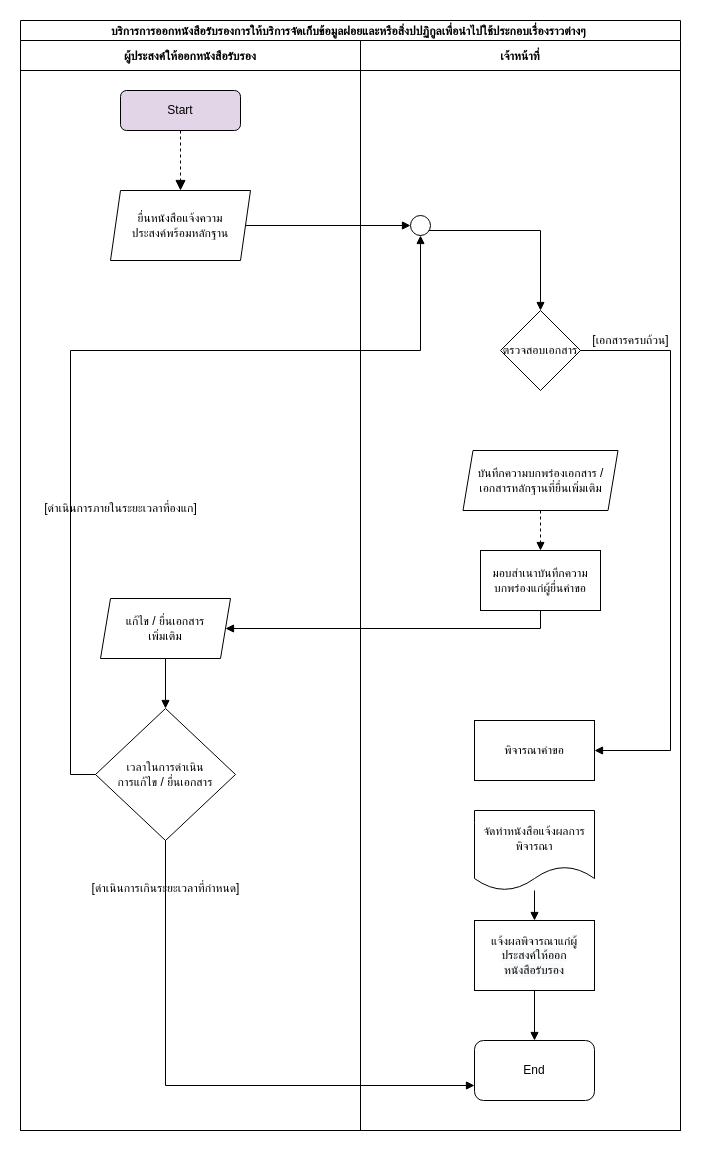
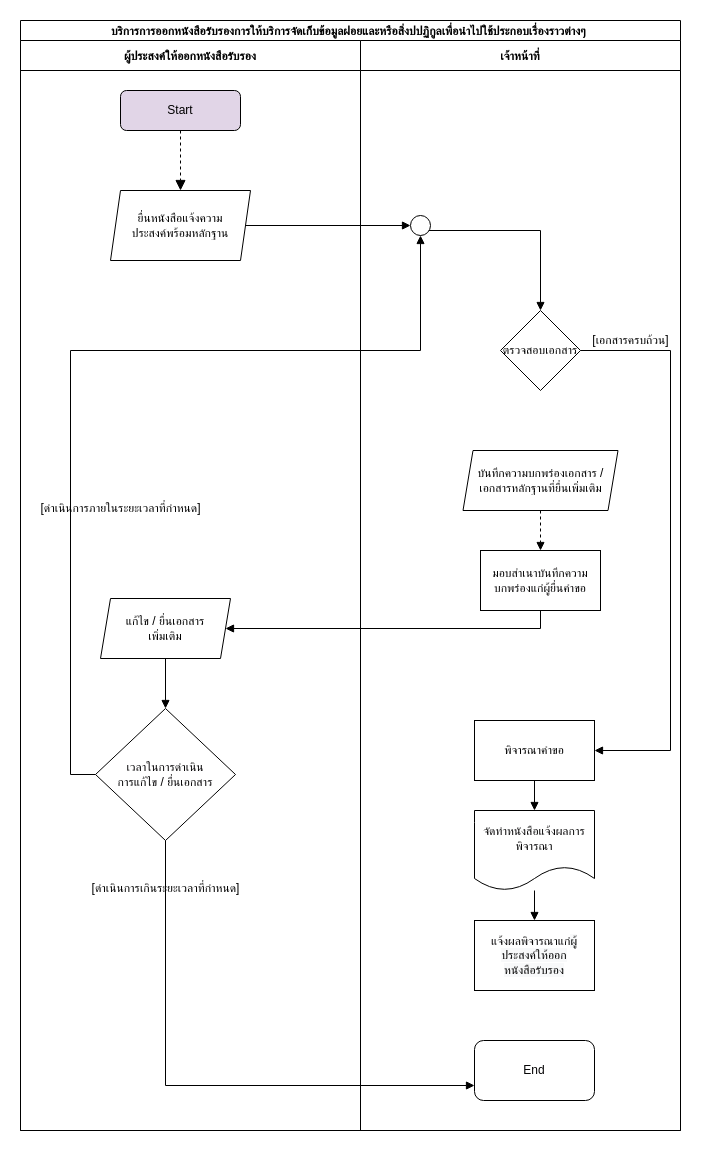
node "[ดำเนินการภายในระยะเวลาที่องแก]": label "[ดำเนินการภายในระยะเวลาที่องแก]" -> "[ดำเนินการภายในระยะเวลาที่กำหนด]"
edge "พิจารณาคำขอ" -> "จัดทำหนังสือแจ้งผลการพิจารณา": added
edge "แจ้งผลพิจารณาแก่ผู้ประสงค์ให้ออกหนังสือรับรอง" -> "End": removed
